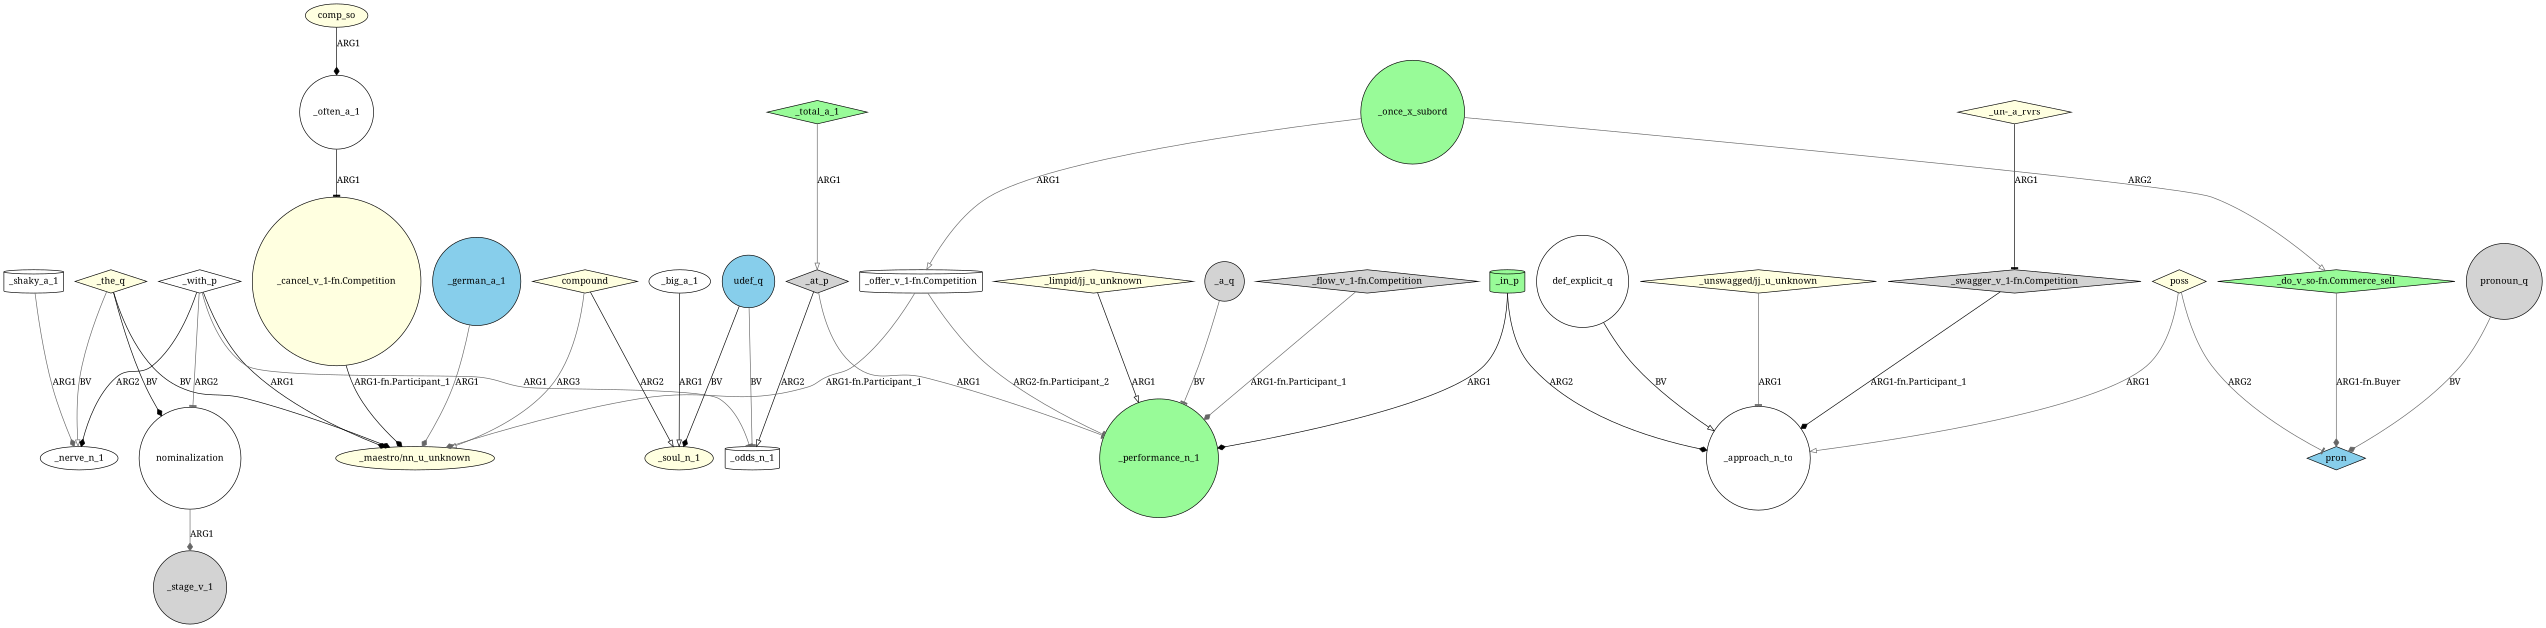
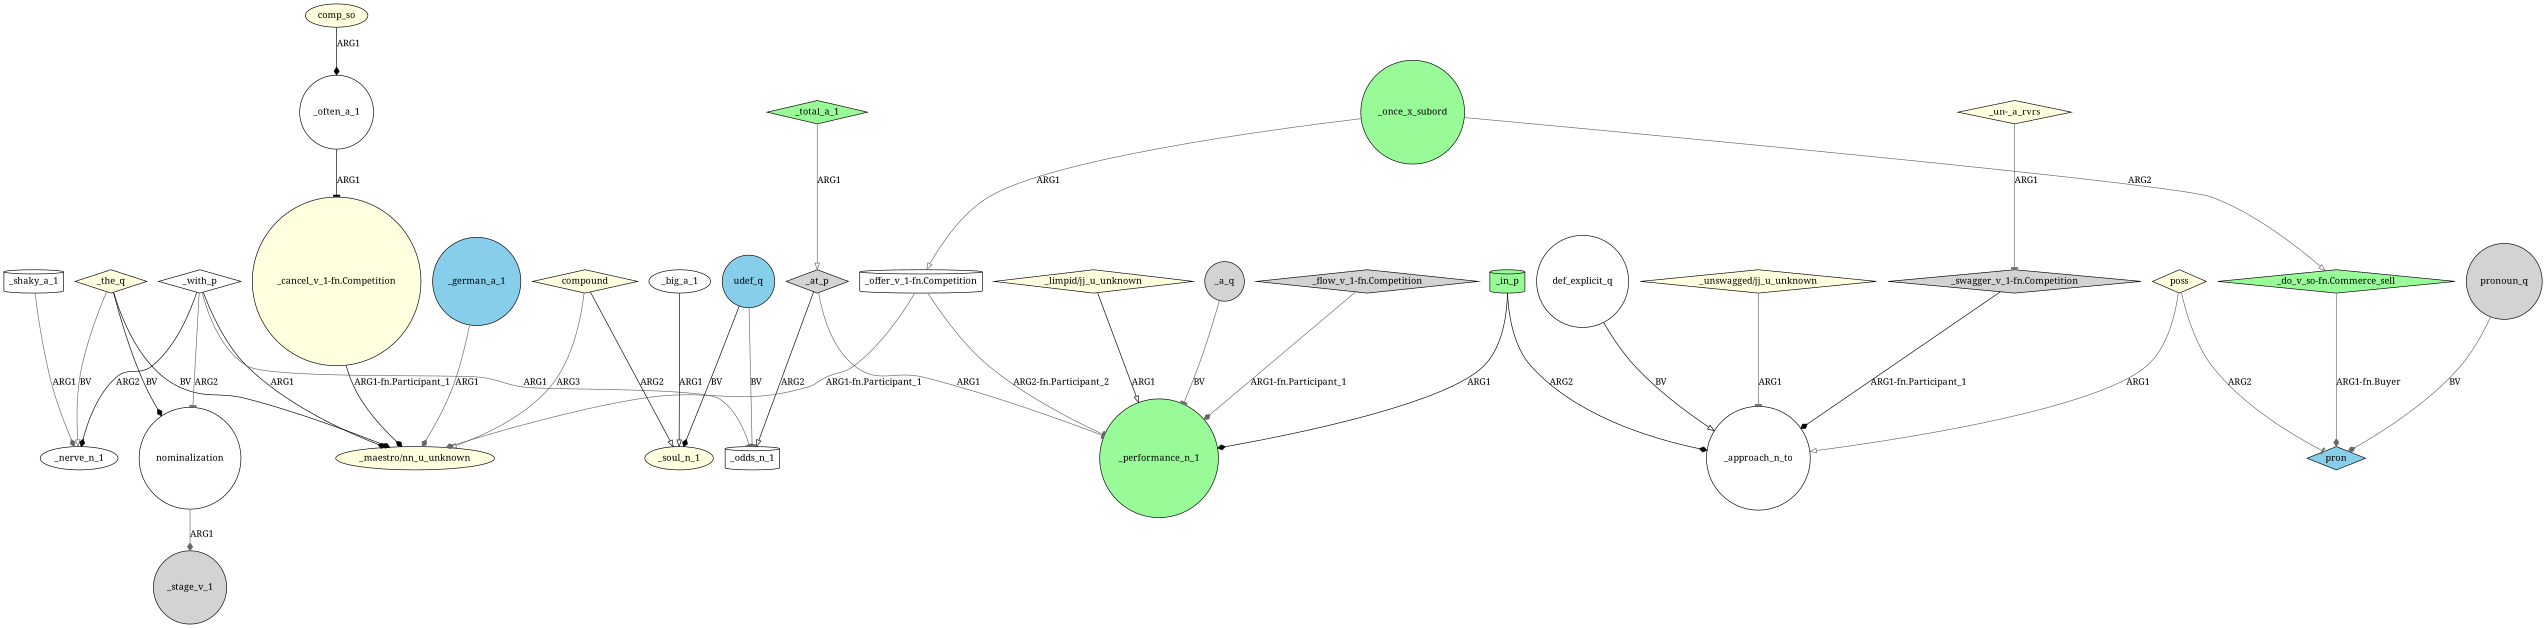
edge "_un-_a_rvrs" -> "_swagger_v_1-fn.Competition": color black -> gray40
